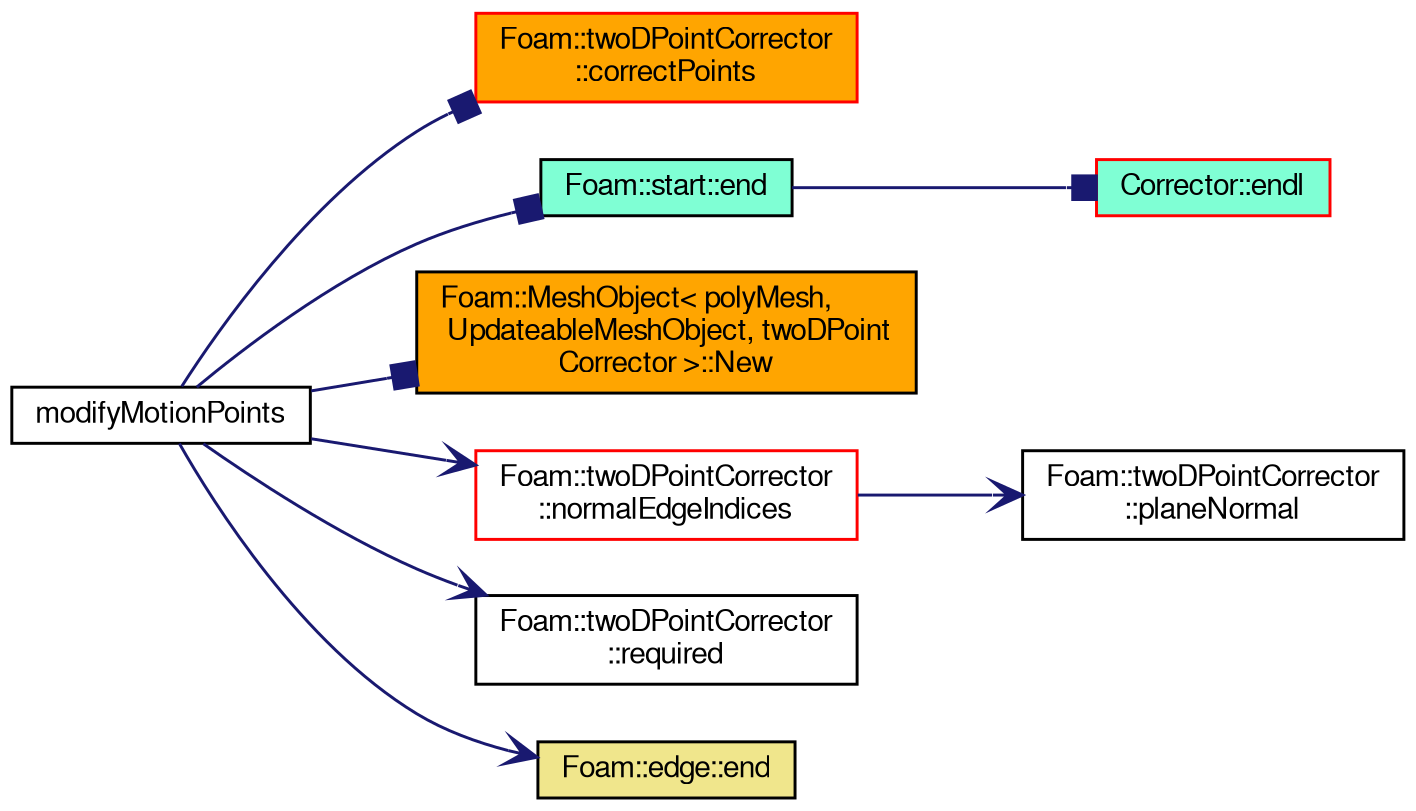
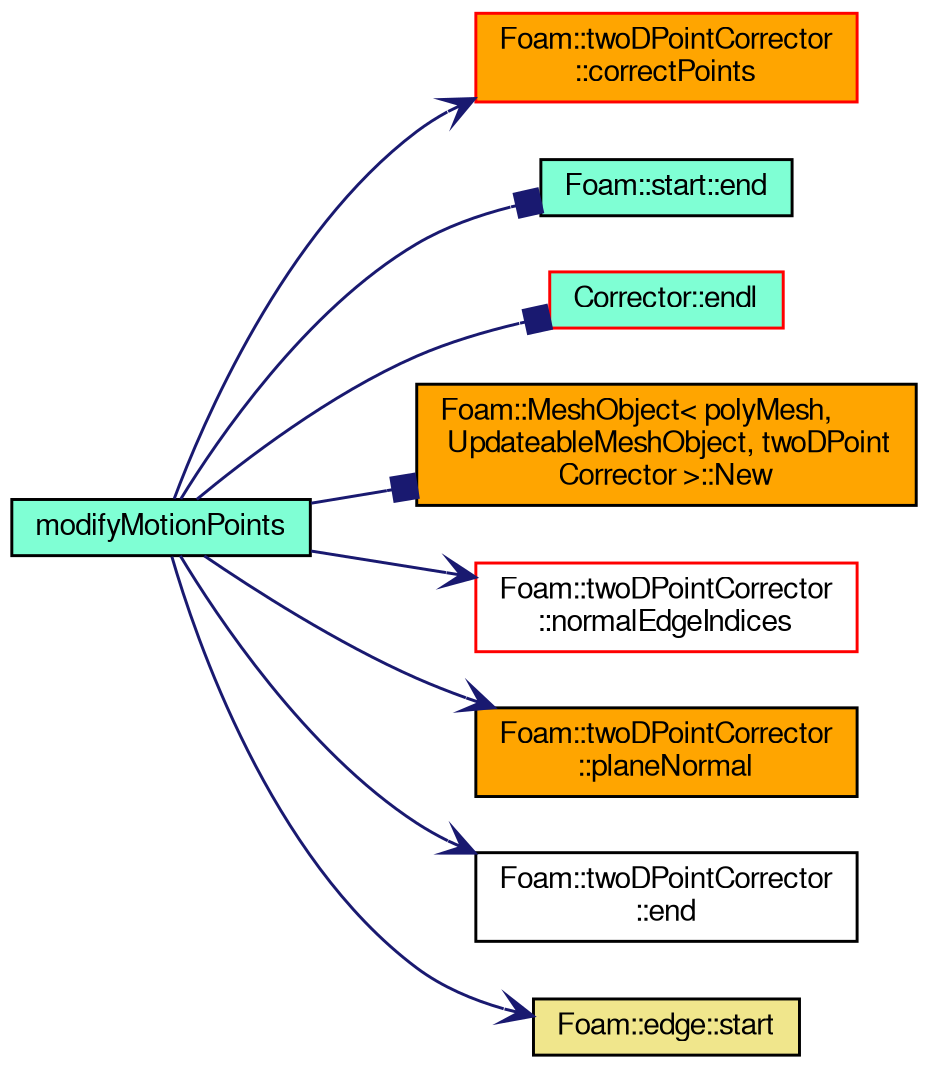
edge "Foam::start::end" -> "Corrector::endl": now "modifyMotionPoints" -> "Corrector::endl"
edge "modifyMotionPoints" -> "Foam::twoDPointCorrector ::correctPoints": arrowhead box -> vee
node "modifyMotionPoints": fillcolor white -> aquamarine
edge "Foam::twoDPointCorrector ::normalEdgeIndices" -> "Foam::twoDPointCorrector ::planeNormal": now "modifyMotionPoints" -> "Foam::twoDPointCorrector ::planeNormal"
node "Foam::twoDPointCorrector ::planeNormal": fillcolor white -> orange
node "Foam::twoDPointCorrector ::required": label "Foam::twoDPointCorrector ::required" -> "Foam::twoDPointCorrector ::end"
node "Foam::edge::end": label "Foam::edge::end" -> "Foam::edge::start"
